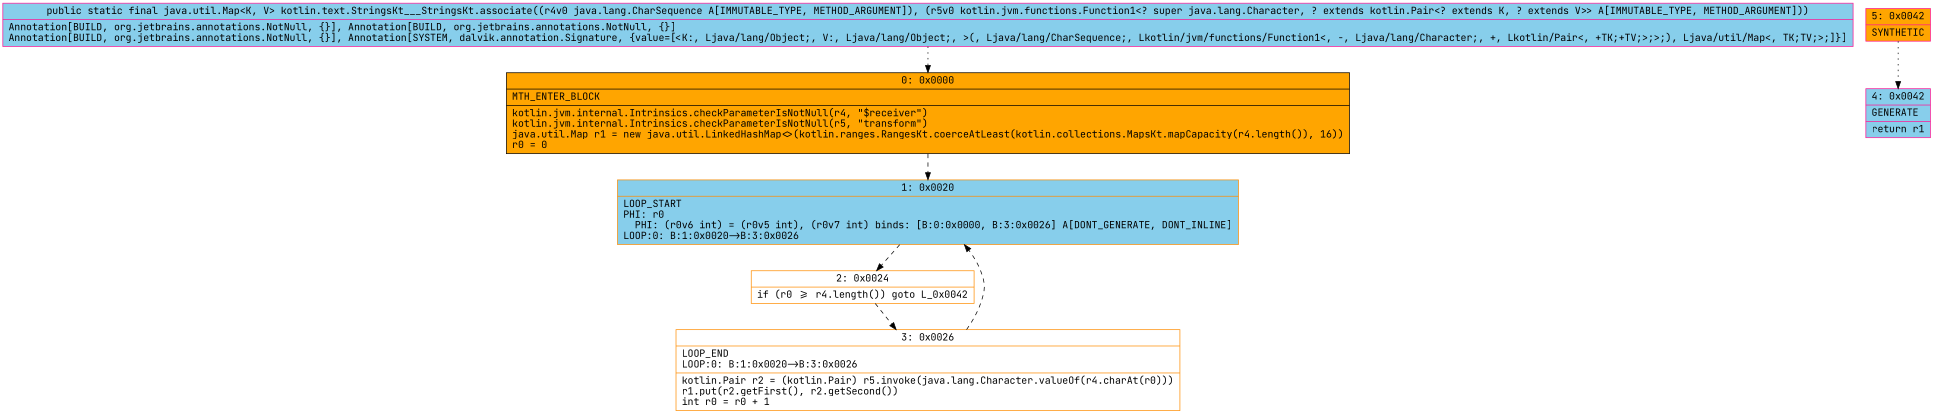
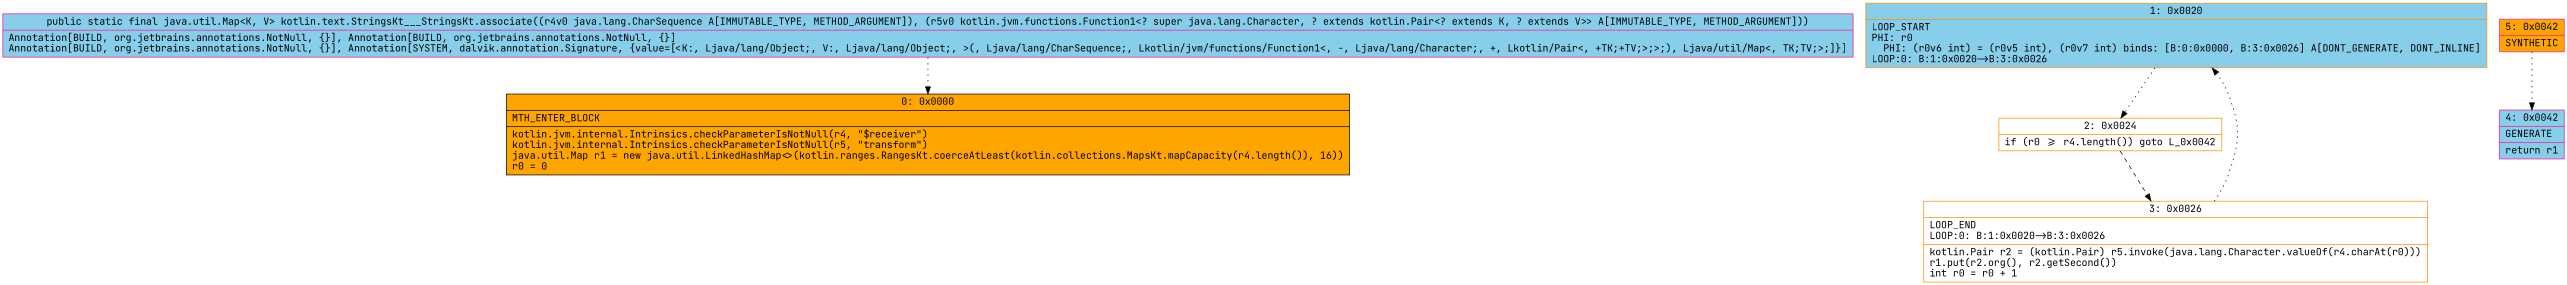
edge "0: 0x0000" -> "1: 0x0020": removed
edge "1: 0x0020" -> "2: 0x0024": style dashed -> dotted
edge "3: 0x0026" -> "1: 0x0020": style dashed -> dotted
node "3: 0x0026": text "r1.put(r2.getFirst(), r2.getSecond())" -> "r1.put(r2.org(), r2.getSecond())"
